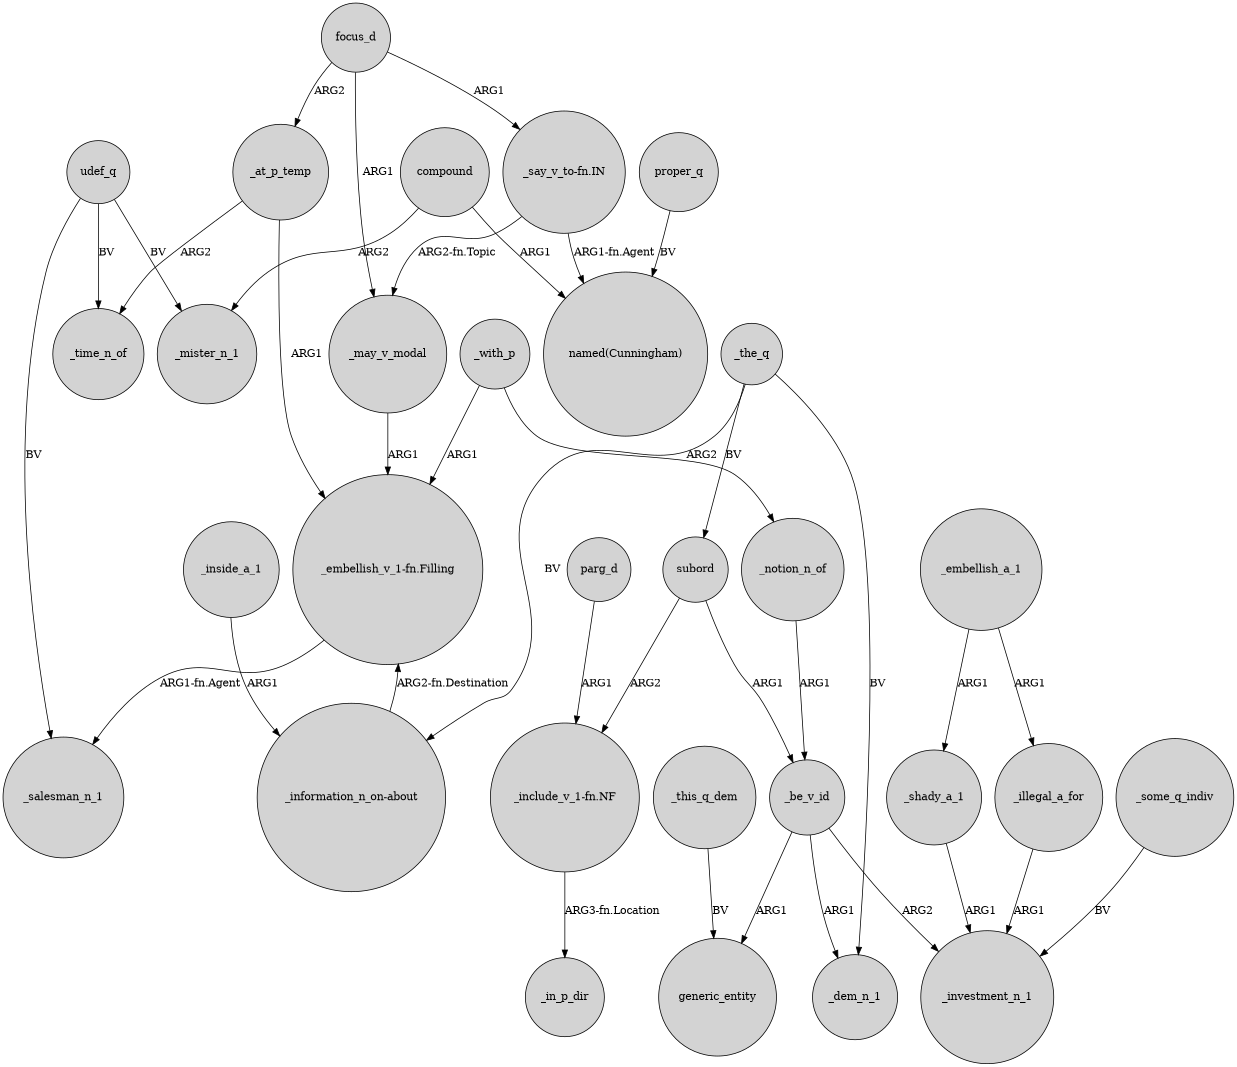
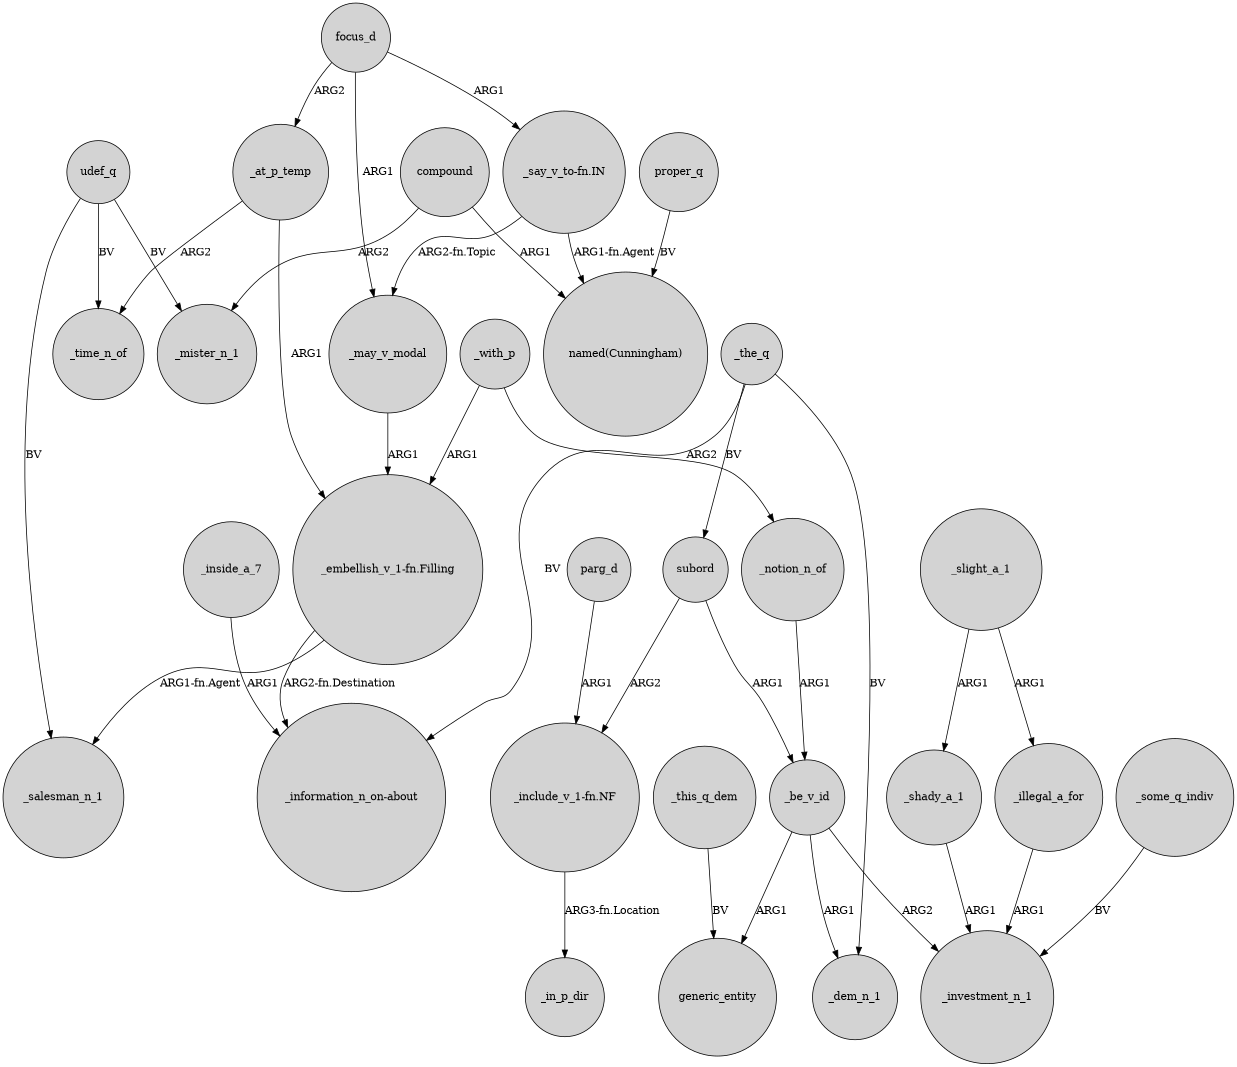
node "_inside_a_1": label "_inside_a_1" -> "_inside_a_7"
node "_embellish_a_1": label "_embellish_a_1" -> "_slight_a_1"
edge "_information_n_on-about" -> "_embellish_v_1-fn.Filling": reversed
